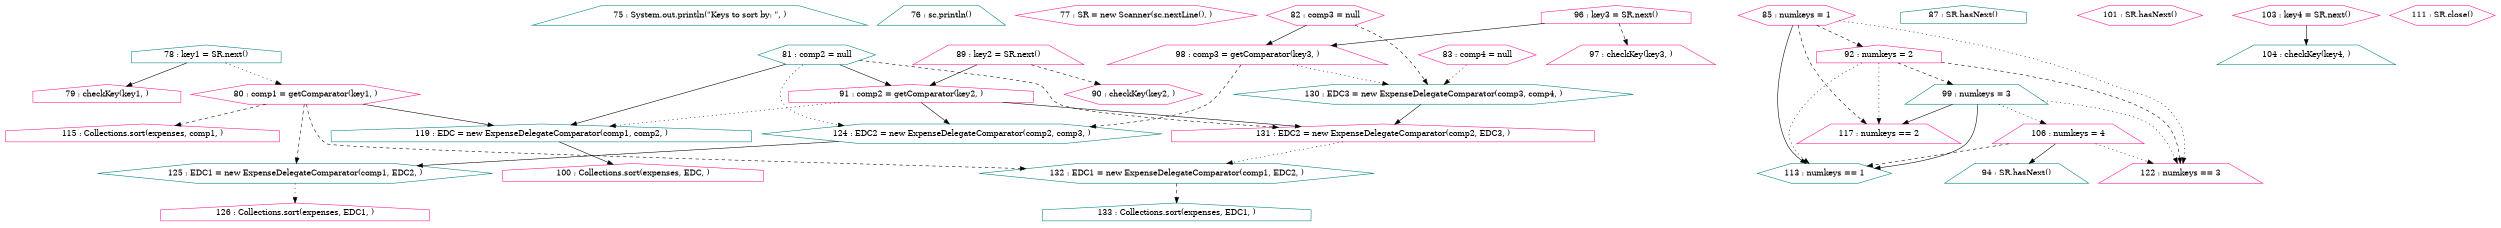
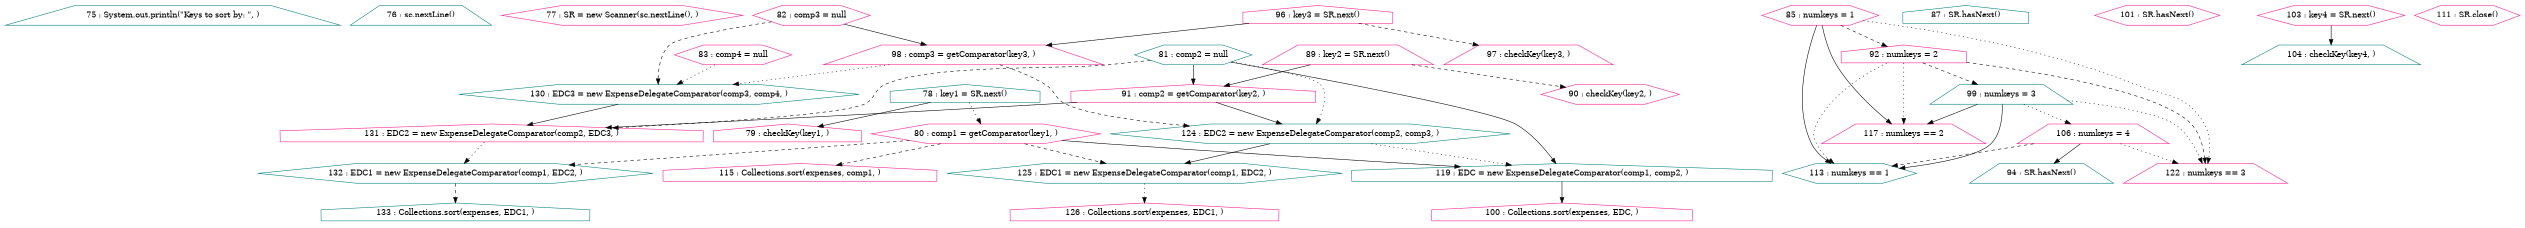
node "76 : sc.println()": label "76 : sc.println()" -> "76 : sc.nextLine()"
edge "85 : numkeys = 1" -> "117 : numkeys == 2": style dashed -> solid
edge "91 : comp2 = getComparator(key2, )" -> "119 : EDC = new ExpenseDelegateComparator(comp1, comp2, )": now "124 : EDC2 = new ExpenseDelegateComparator(comp2, comp3, )" -> "119 : EDC = new ExpenseDelegateComparator(comp1, comp2, )"
